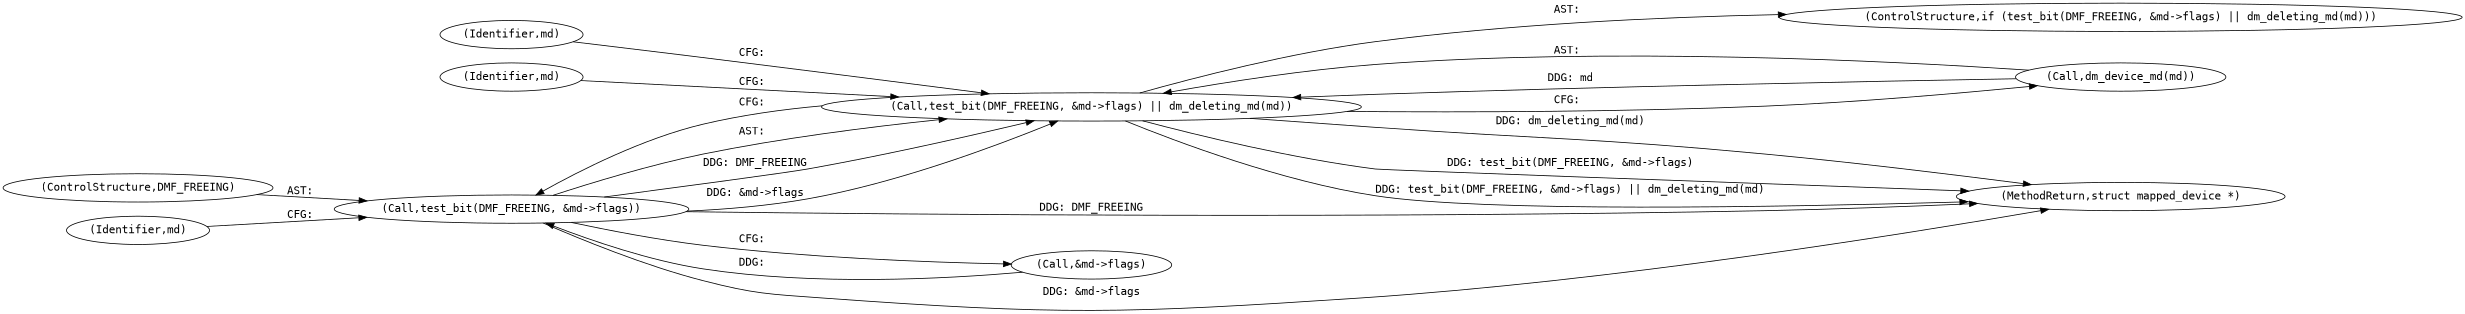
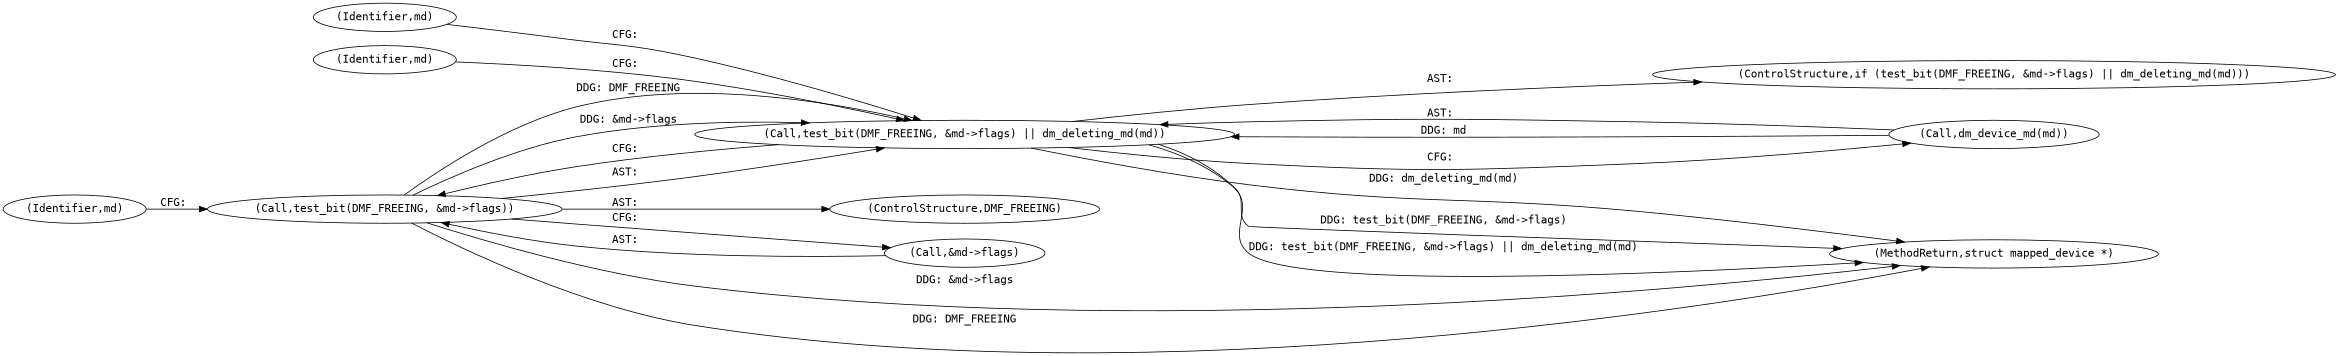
edge "(ControlStructure,DMF_FREEING)" -> "(Call,test_bit(DMF_FREEING, &md->flags))": reversed
edge "(Call,&md->flags)" -> "(Call,test_bit(DMF_FREEING, &md->flags))": label "DDG: " -> "AST: "
